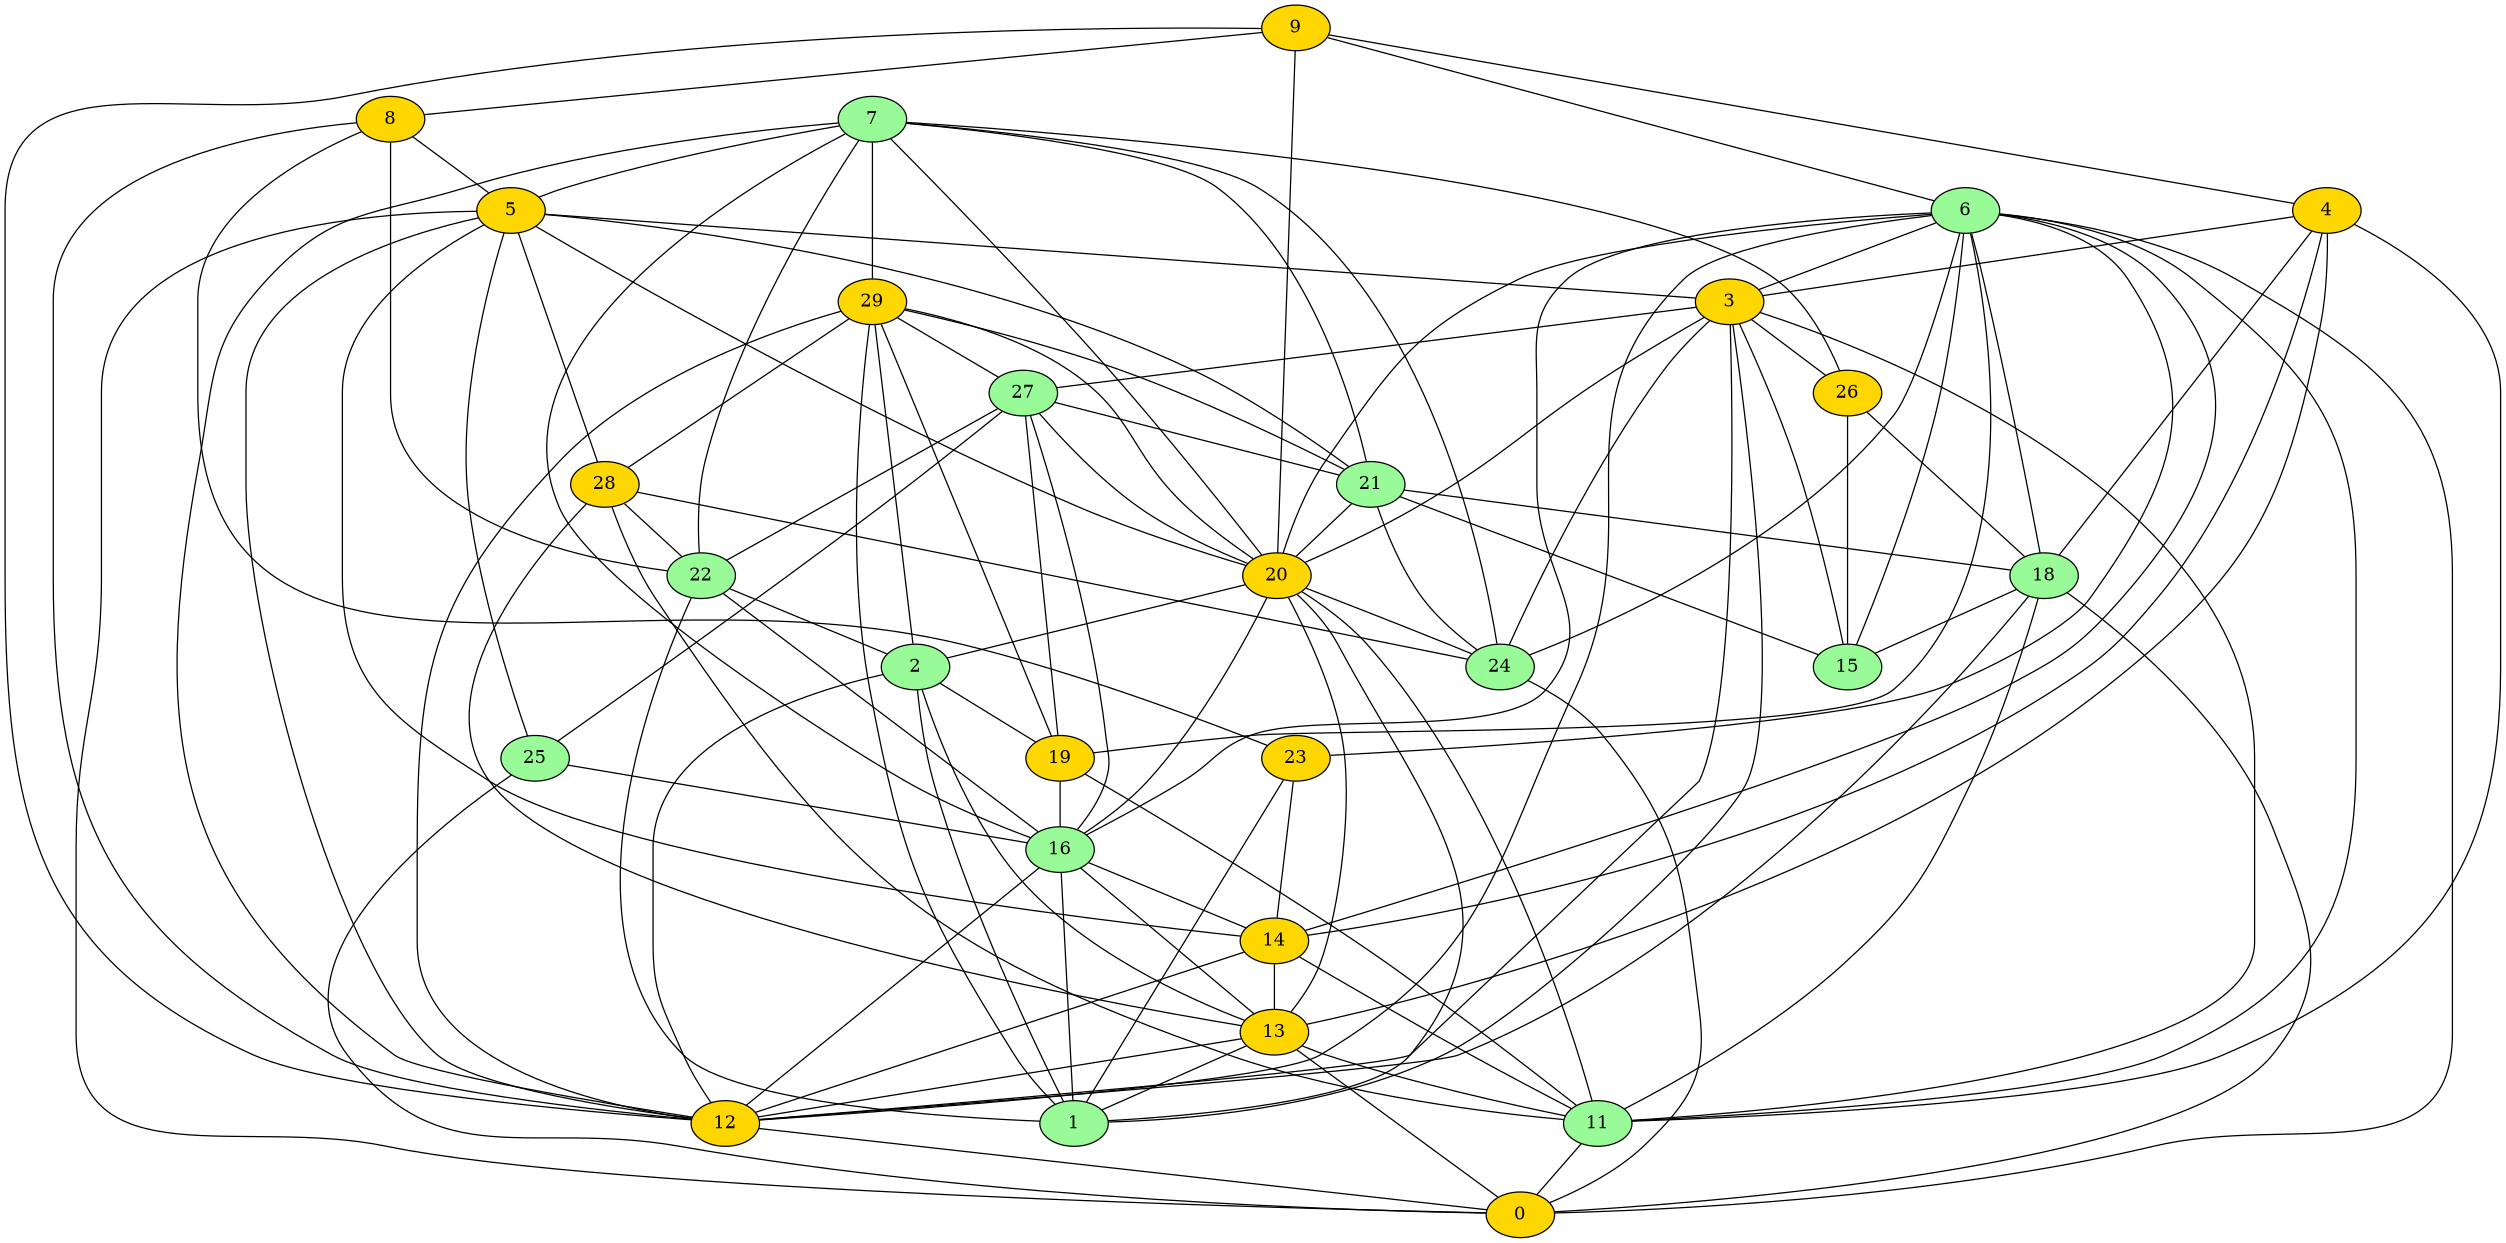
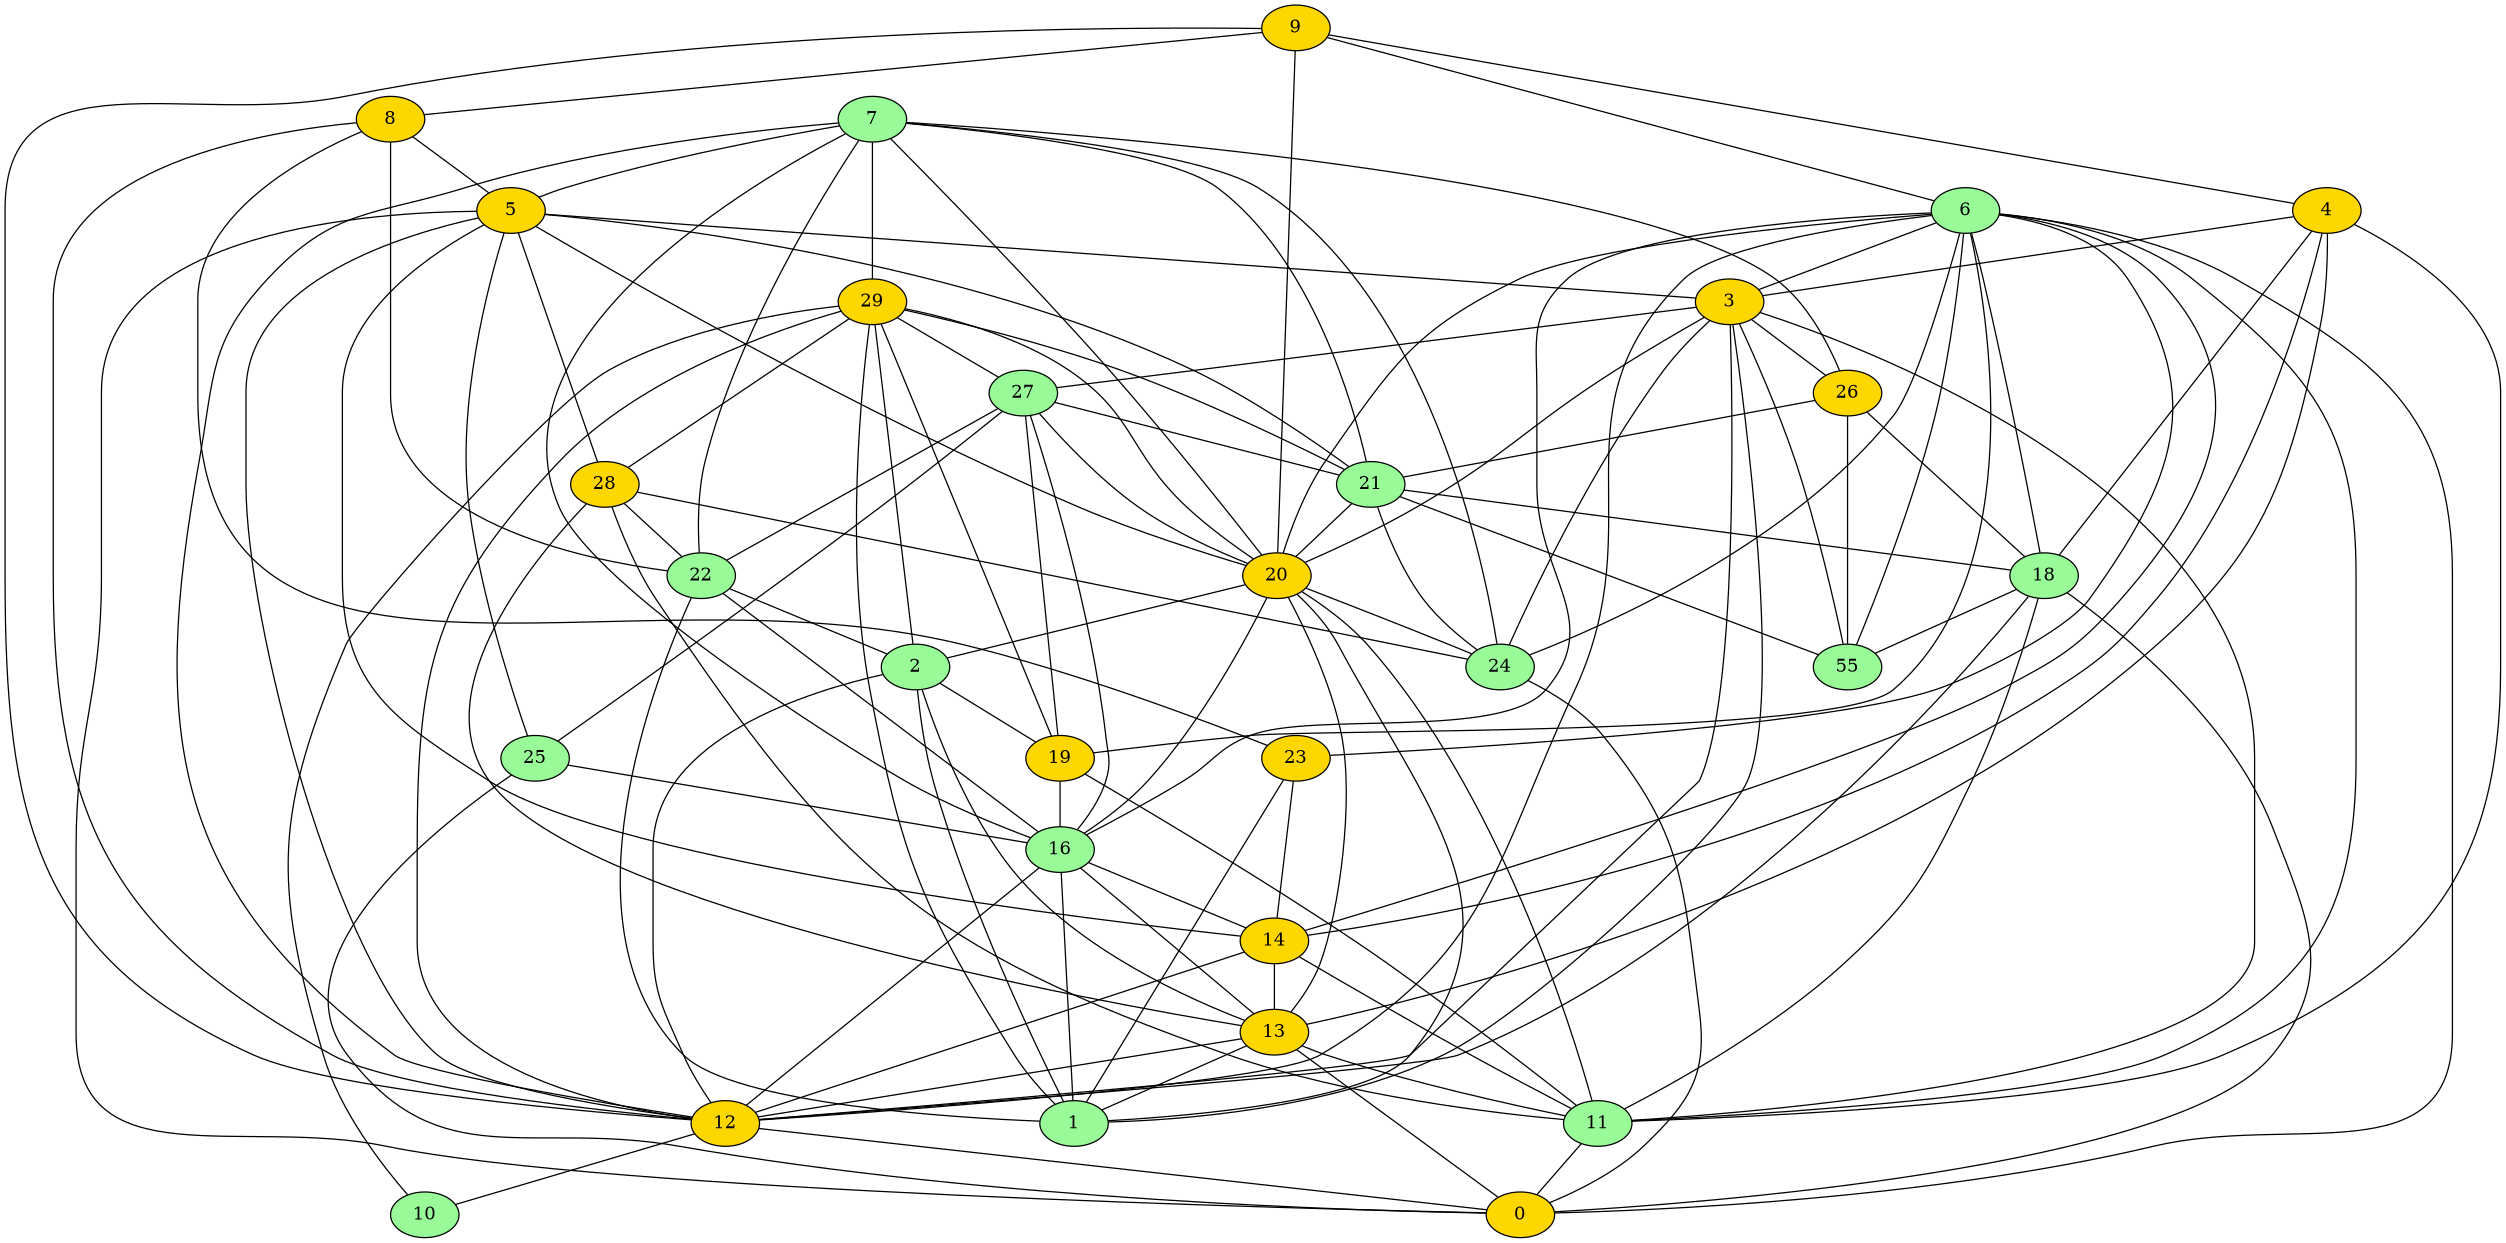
edge "26" -- "21": added
node "15": label "15" -> "55"
node "10": added
